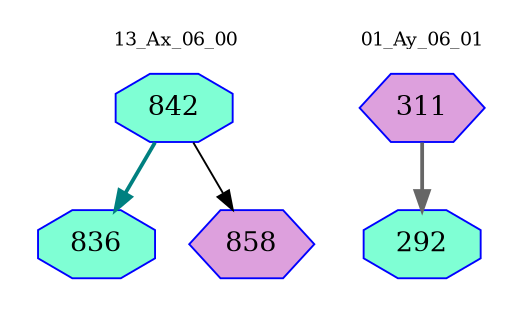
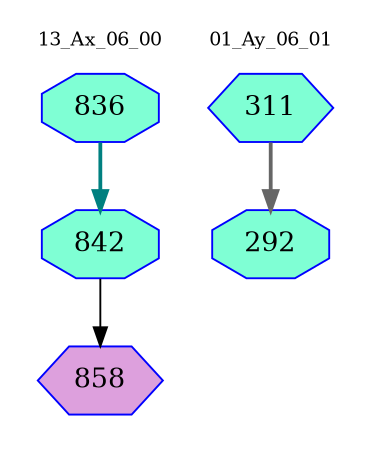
node "311": fillcolor plum -> aquamarine
edge "842" -> "836": reversed
